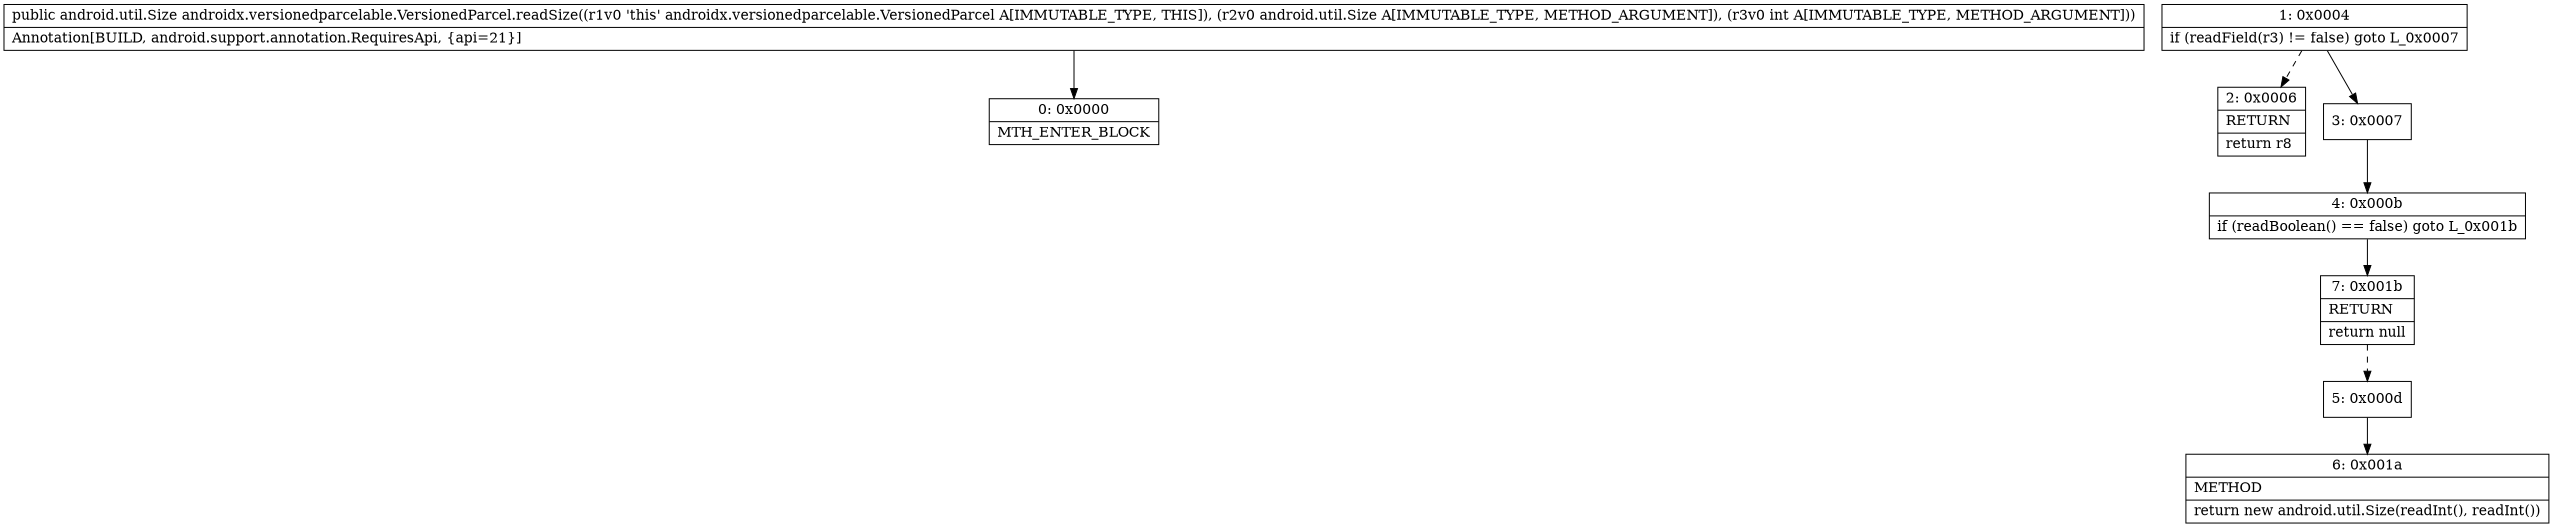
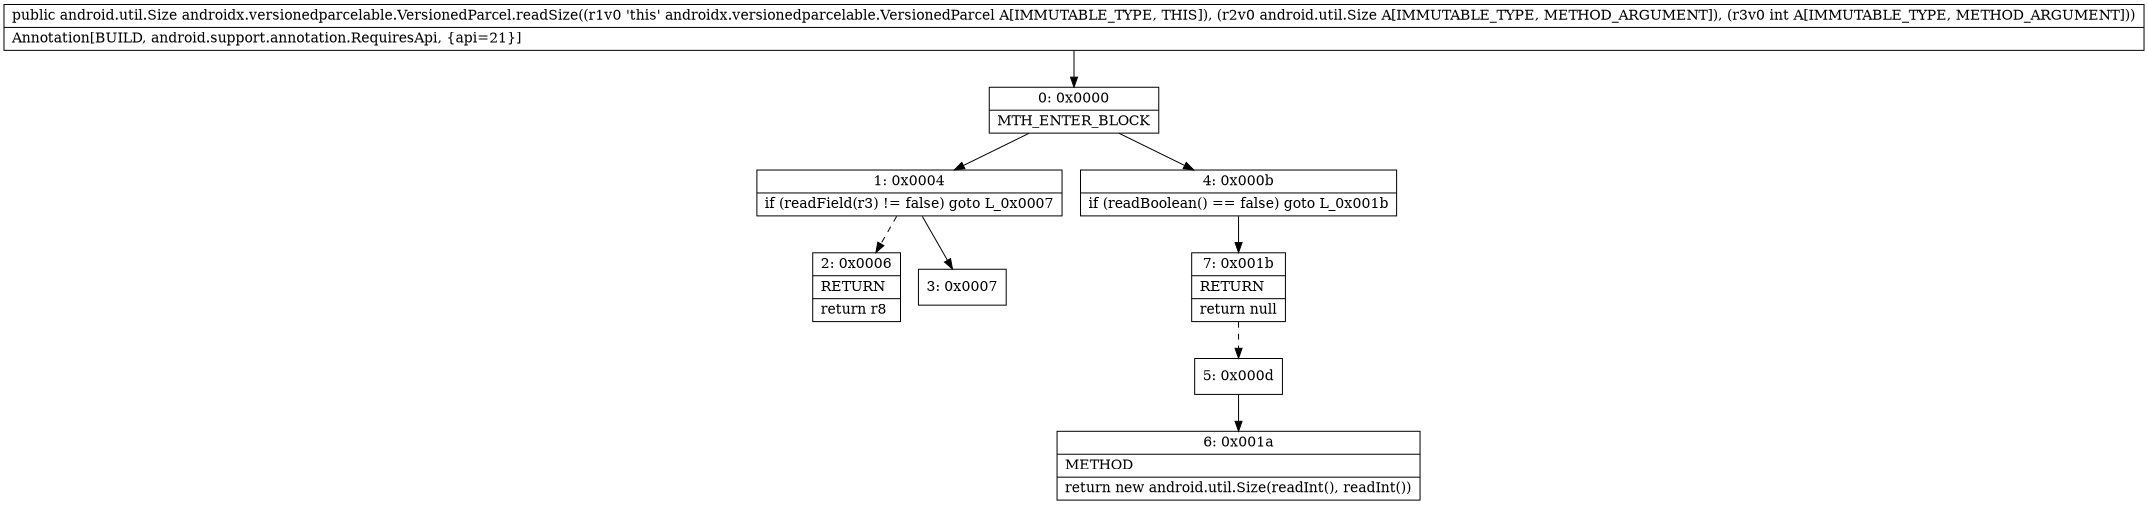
edge "0: 0x0000" -> "1: 0x0004": added
edge "3: 0x0007" -> "4: 0x000b": now "0: 0x0000" -> "4: 0x000b"
